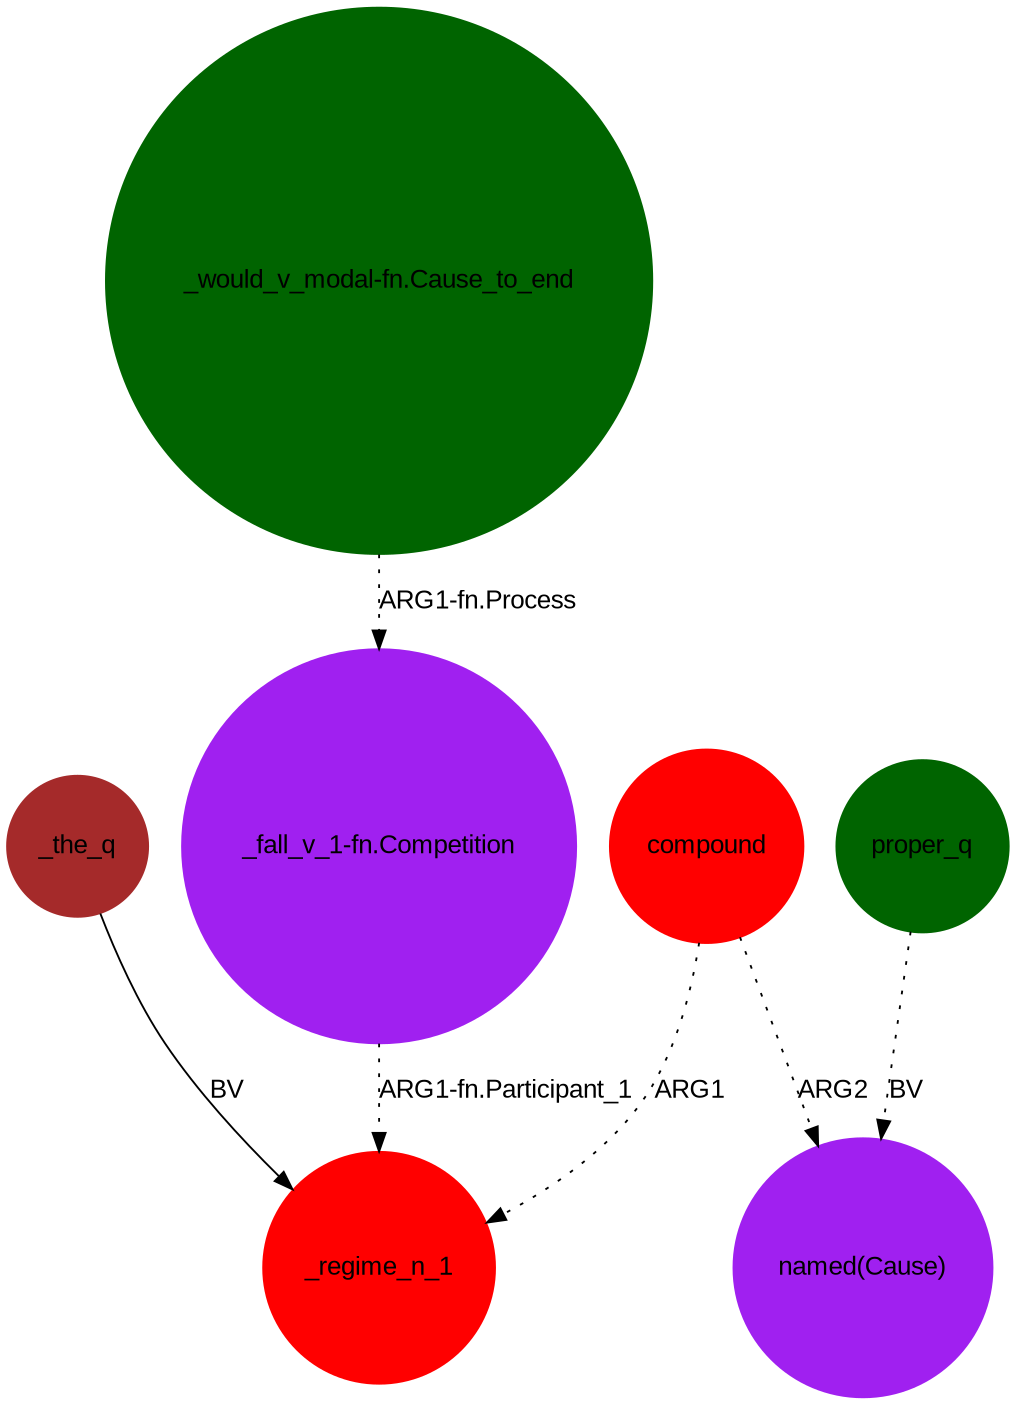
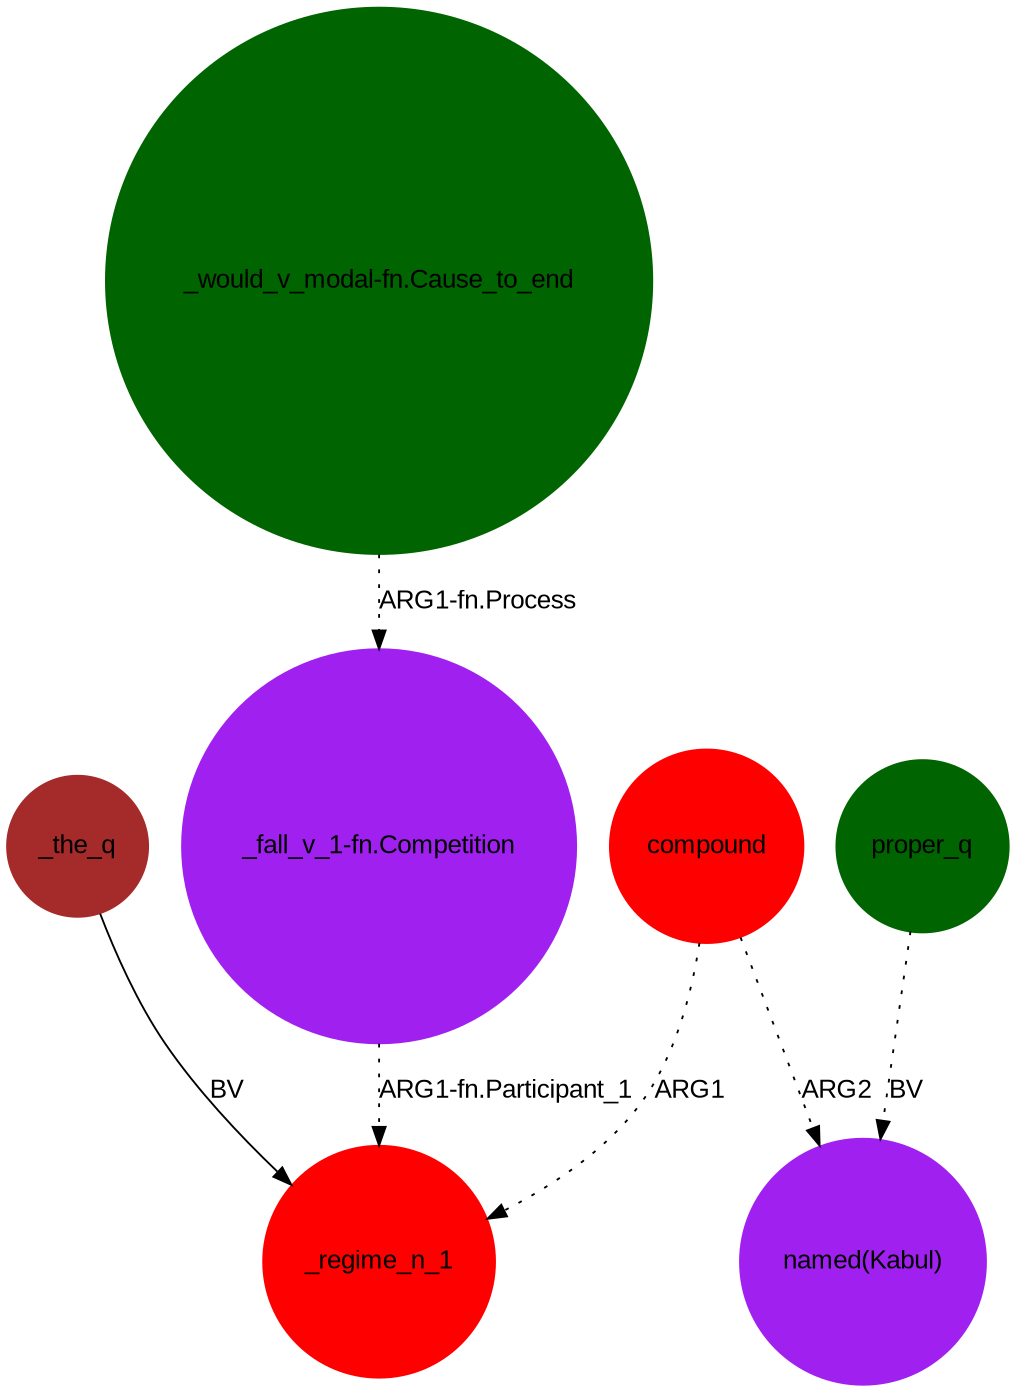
node "named(Cause)": label "named(Cause)" -> "named(Kabul)"
